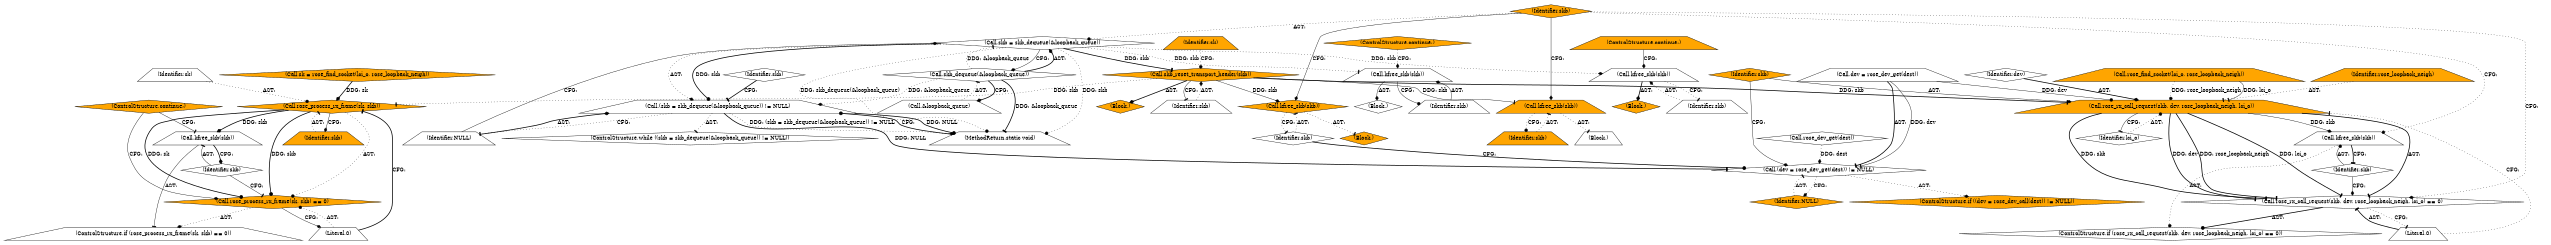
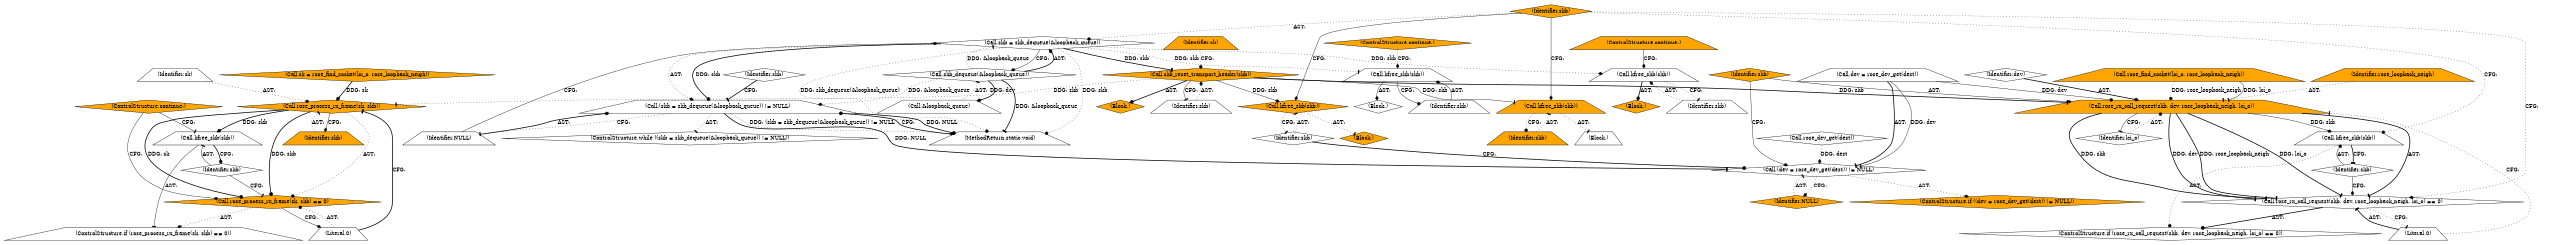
edge "(Call,skb_dequeue(&loopback_queue))" -> "(Call,&loopback_queue)": label "CFG: " -> "DDG: dev"
node "(ControlStructure,if ((dev = rose_dev_call(dest)) != NULL))": label "(ControlStructure,if ((dev = rose_dev_call(dest)) != NULL))" -> "(ControlStructure,if ((dev = rose_dev_get(dest)) != NULL))"
